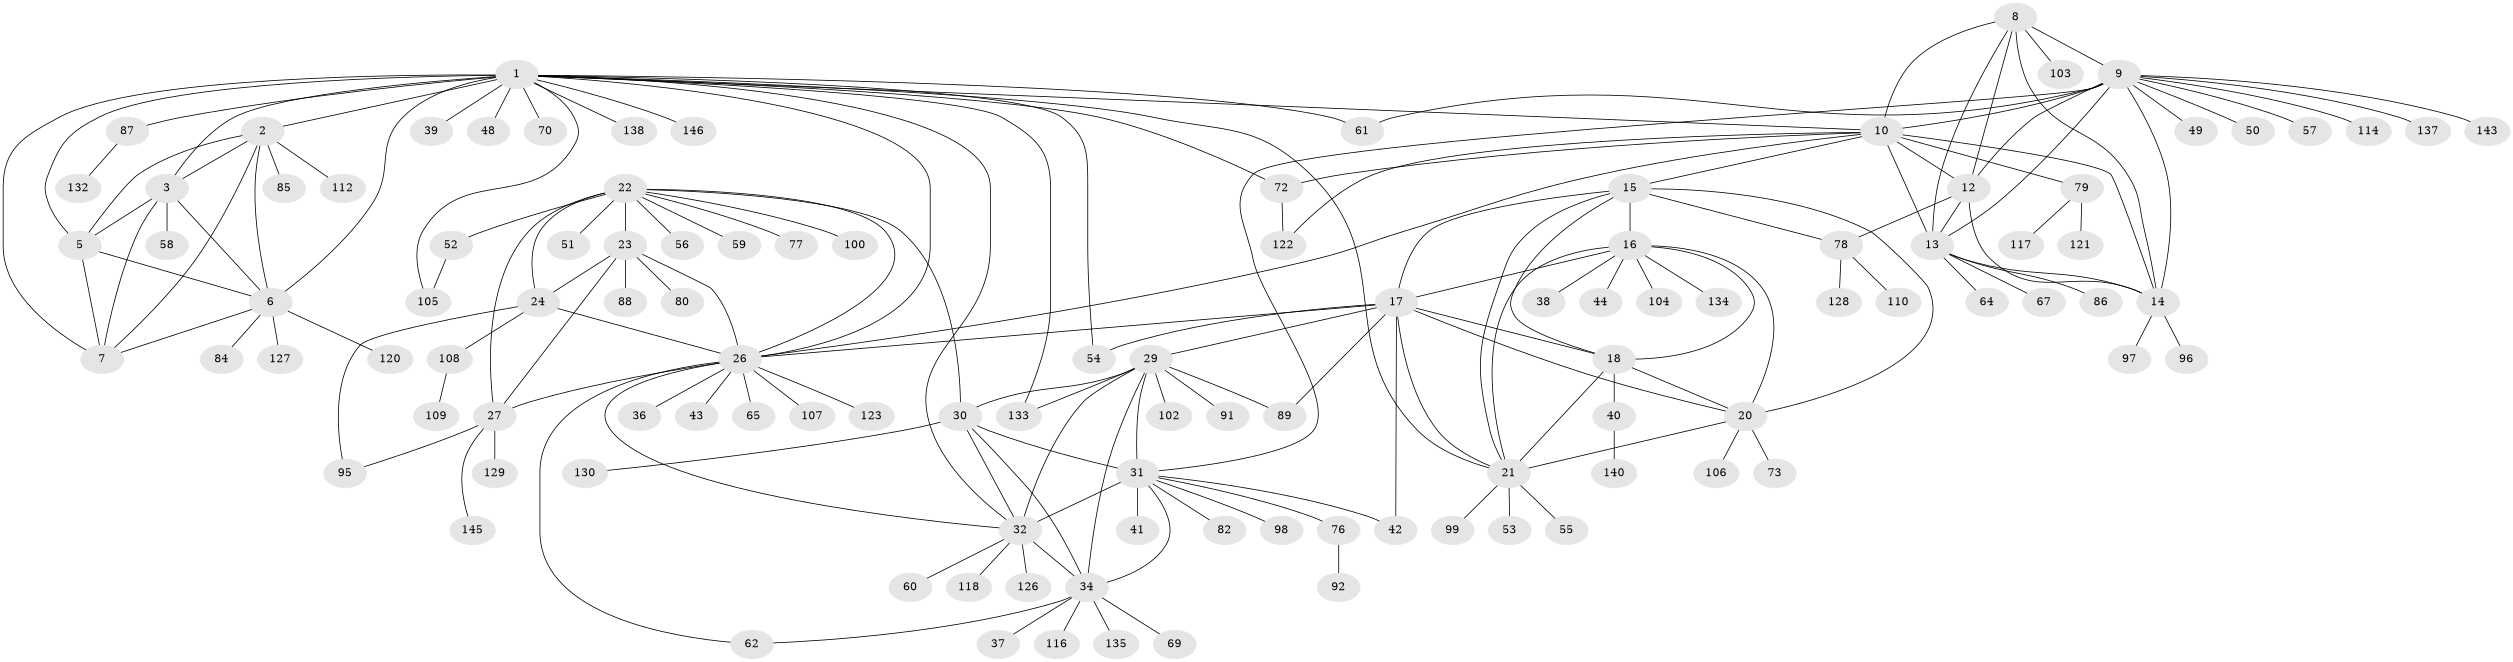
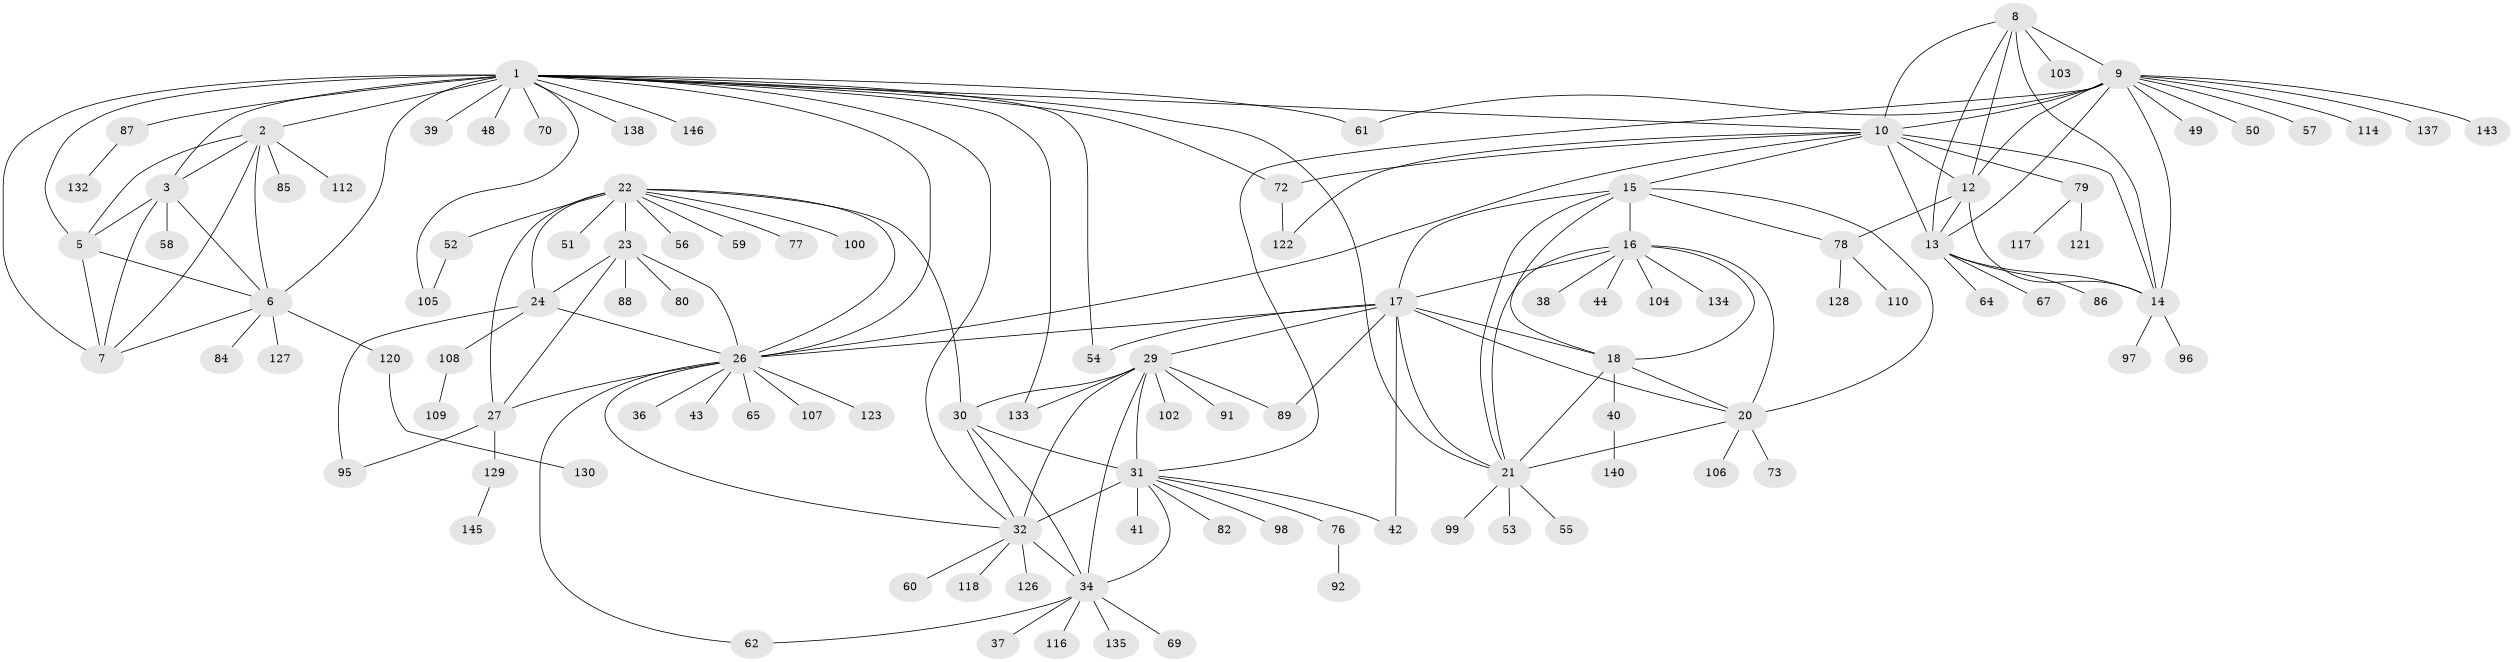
edge "30" -- "130": now "120" -- "130"
edge "27" -- "145": now "129" -- "145"
